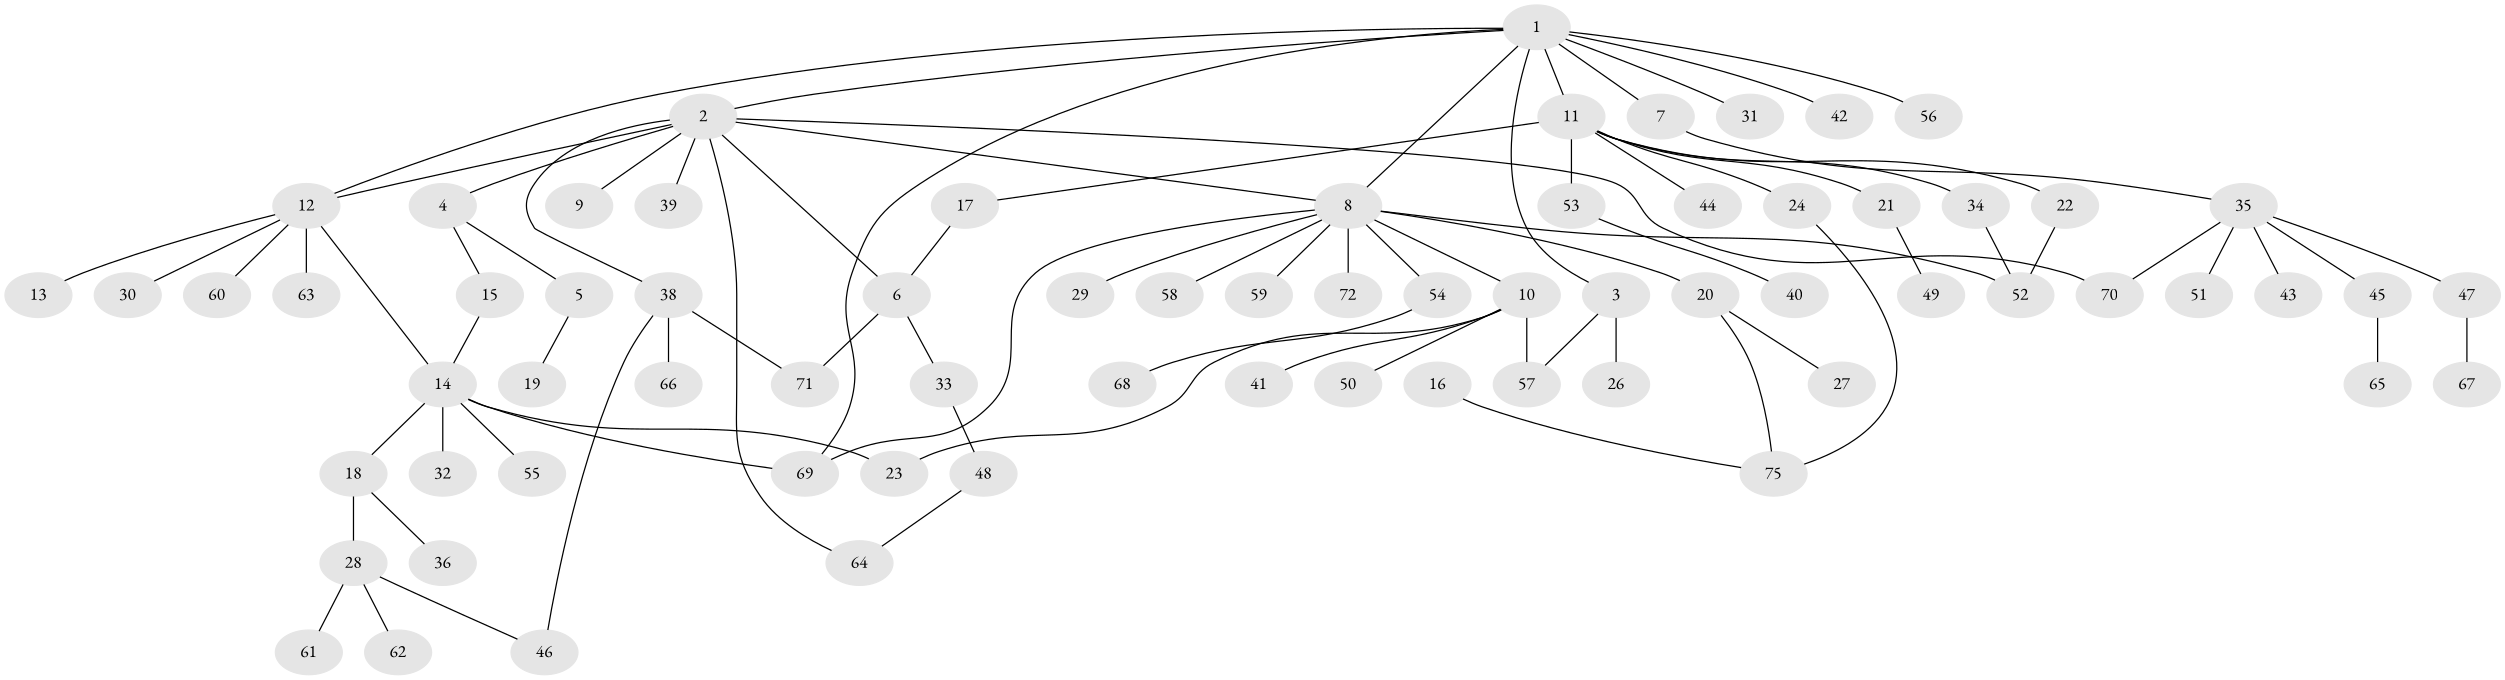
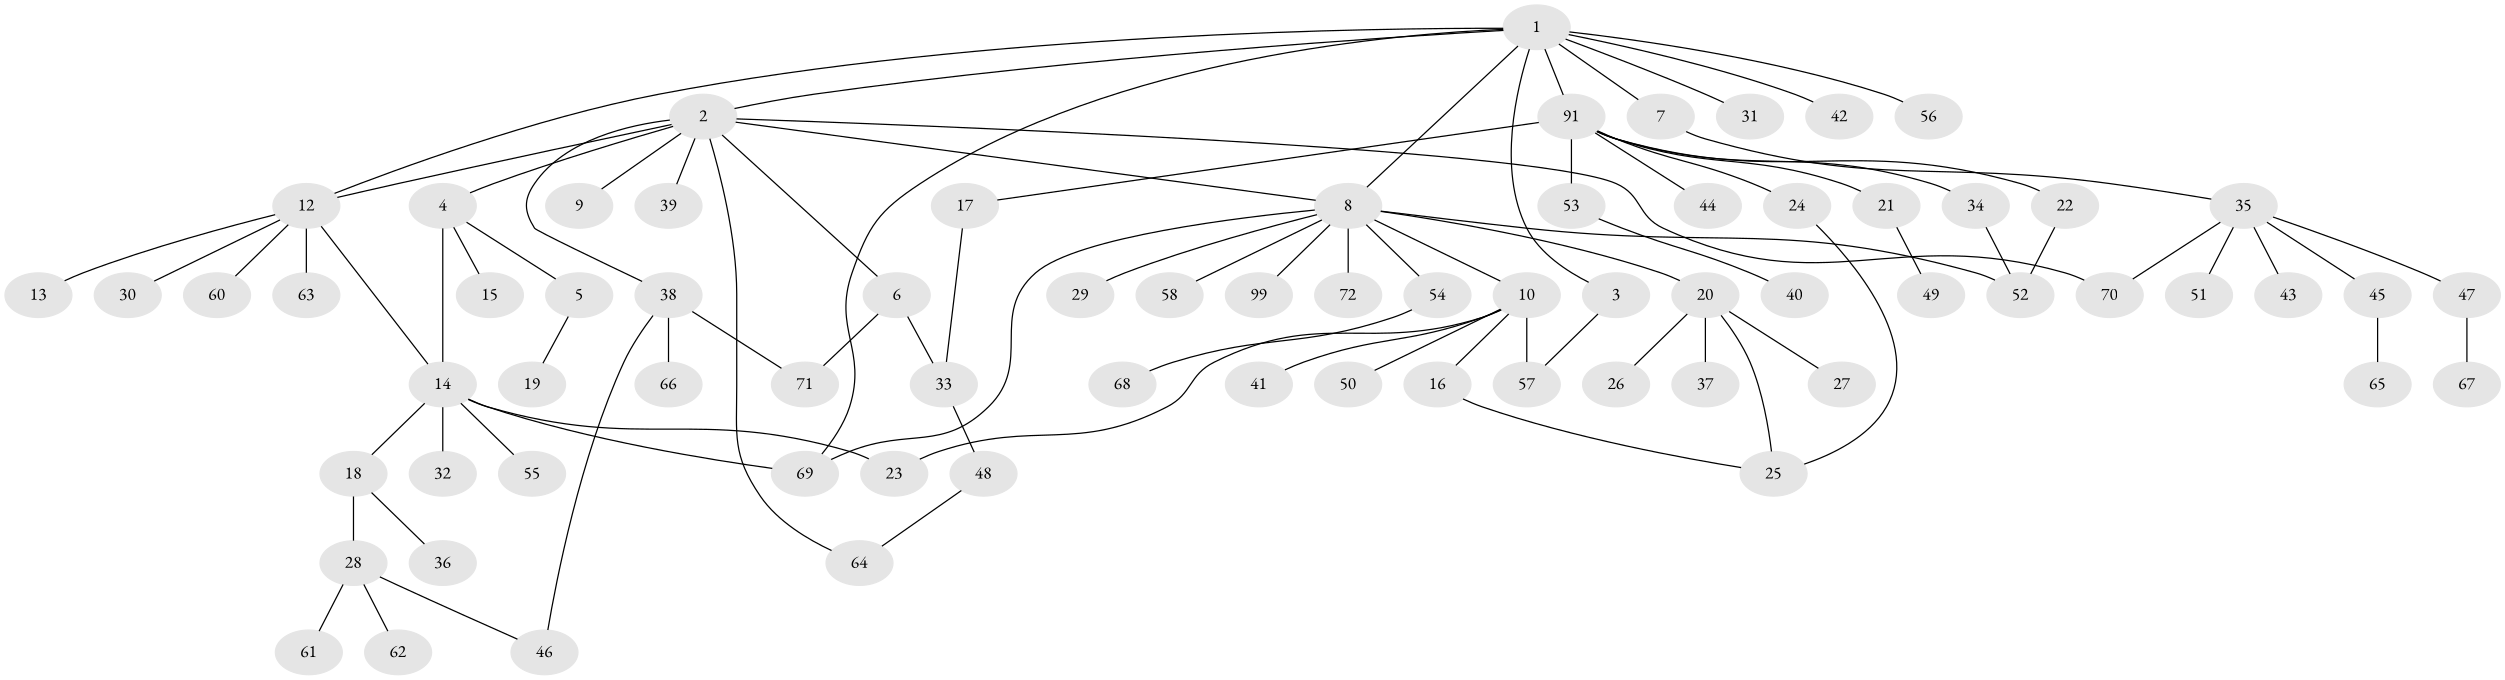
node "11": label "11" -> "91"
edge "17" -- "6": now "17" -- "33"
node "59": label "59" -> "99"
edge "15" -- "14": now "4" -- "14"
edge "10" -- "16": added
edge "3" -- "26": now "20" -- "26"
node "37": added
node "75": label "75" -> "25"
